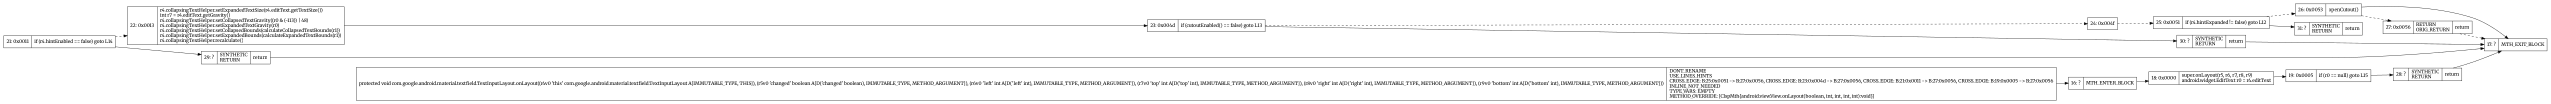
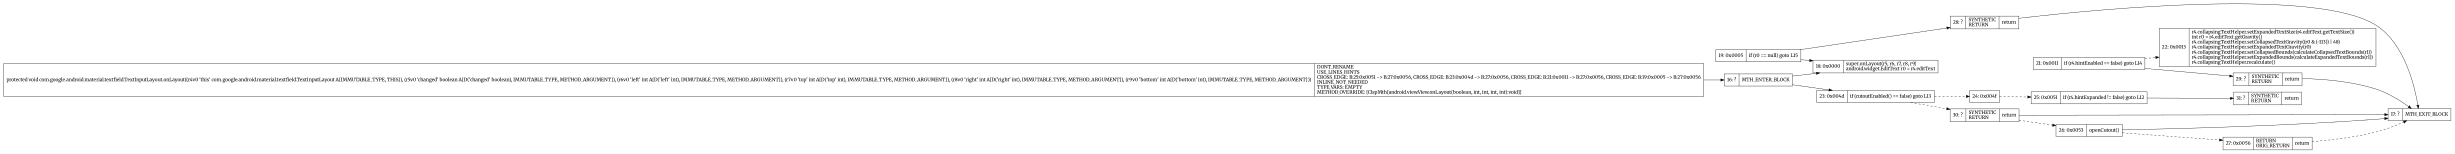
node "22: 0x0013": text "int r7 = r4.editText.getGravity()" -> "int r0 = r4.editText.getGravity()"
edge "25: 0x0051" -> "26: 0x0053": now "30: ?" -> "26: 0x0053"
edge "22: 0x0013" -> "23: 0x004d": now "16: ?" -> "23: 0x004d"
edge "23: 0x004d" -> "30: ?": style solid -> dashed
edge "18: 0x0000" -> "19: 0x0005": reversed
